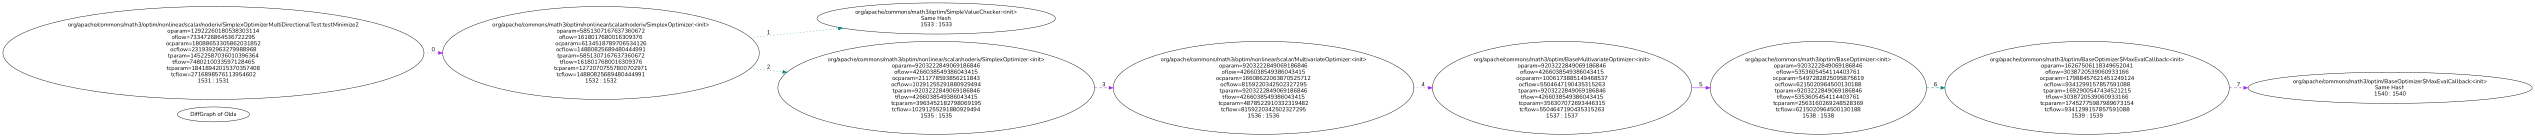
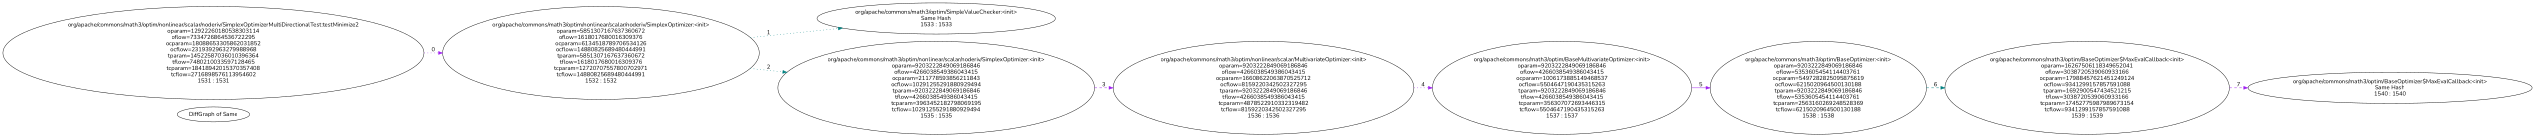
node "DiffGraph of Olda": label "DiffGraph of Olda" -> "DiffGraph of Same"
